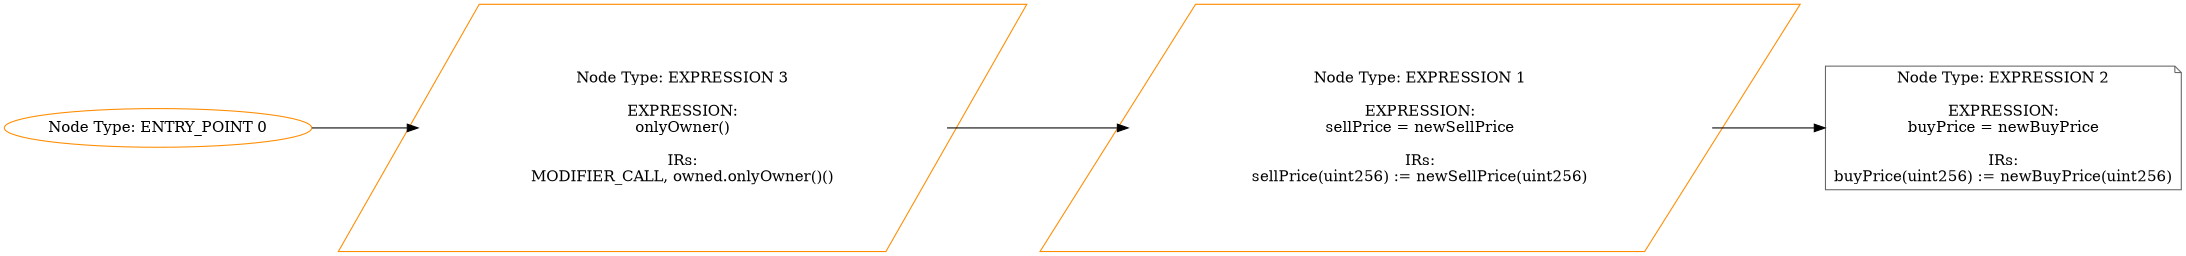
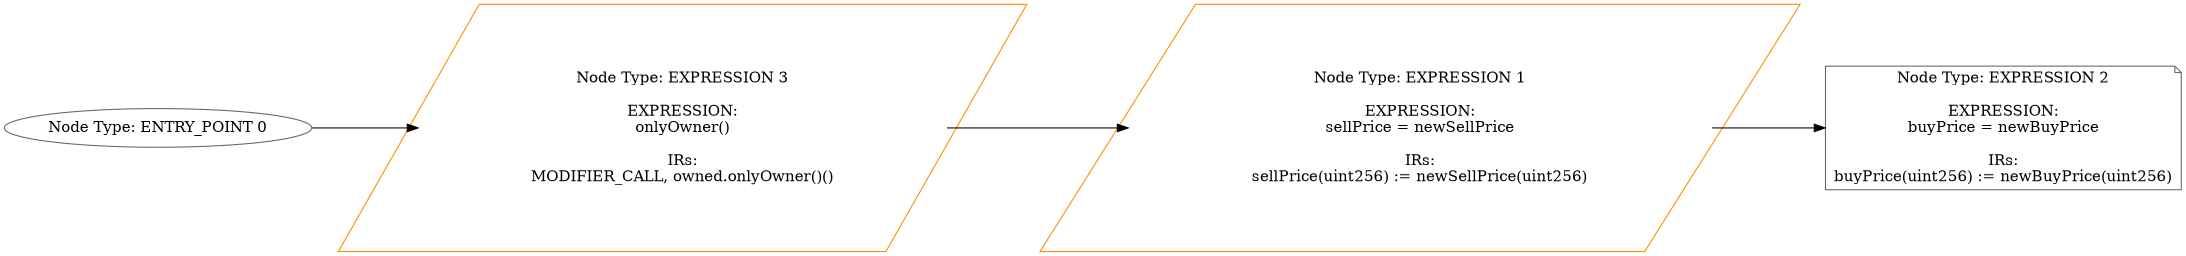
node "Node Type: ENTRY_POINT 0": color darkorange -> gray40
